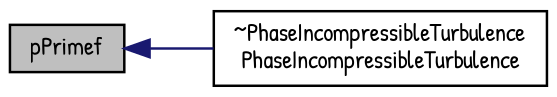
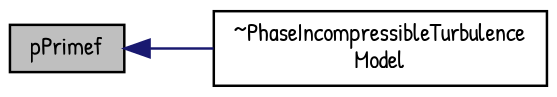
node "~PhaseIncompressibleTurbulence PhaseIncompressibleTurbulence": label "~PhaseIncompressibleTurbulence PhaseIncompressibleTurbulence" -> "~PhaseIncompressibleTurbulence Model"
